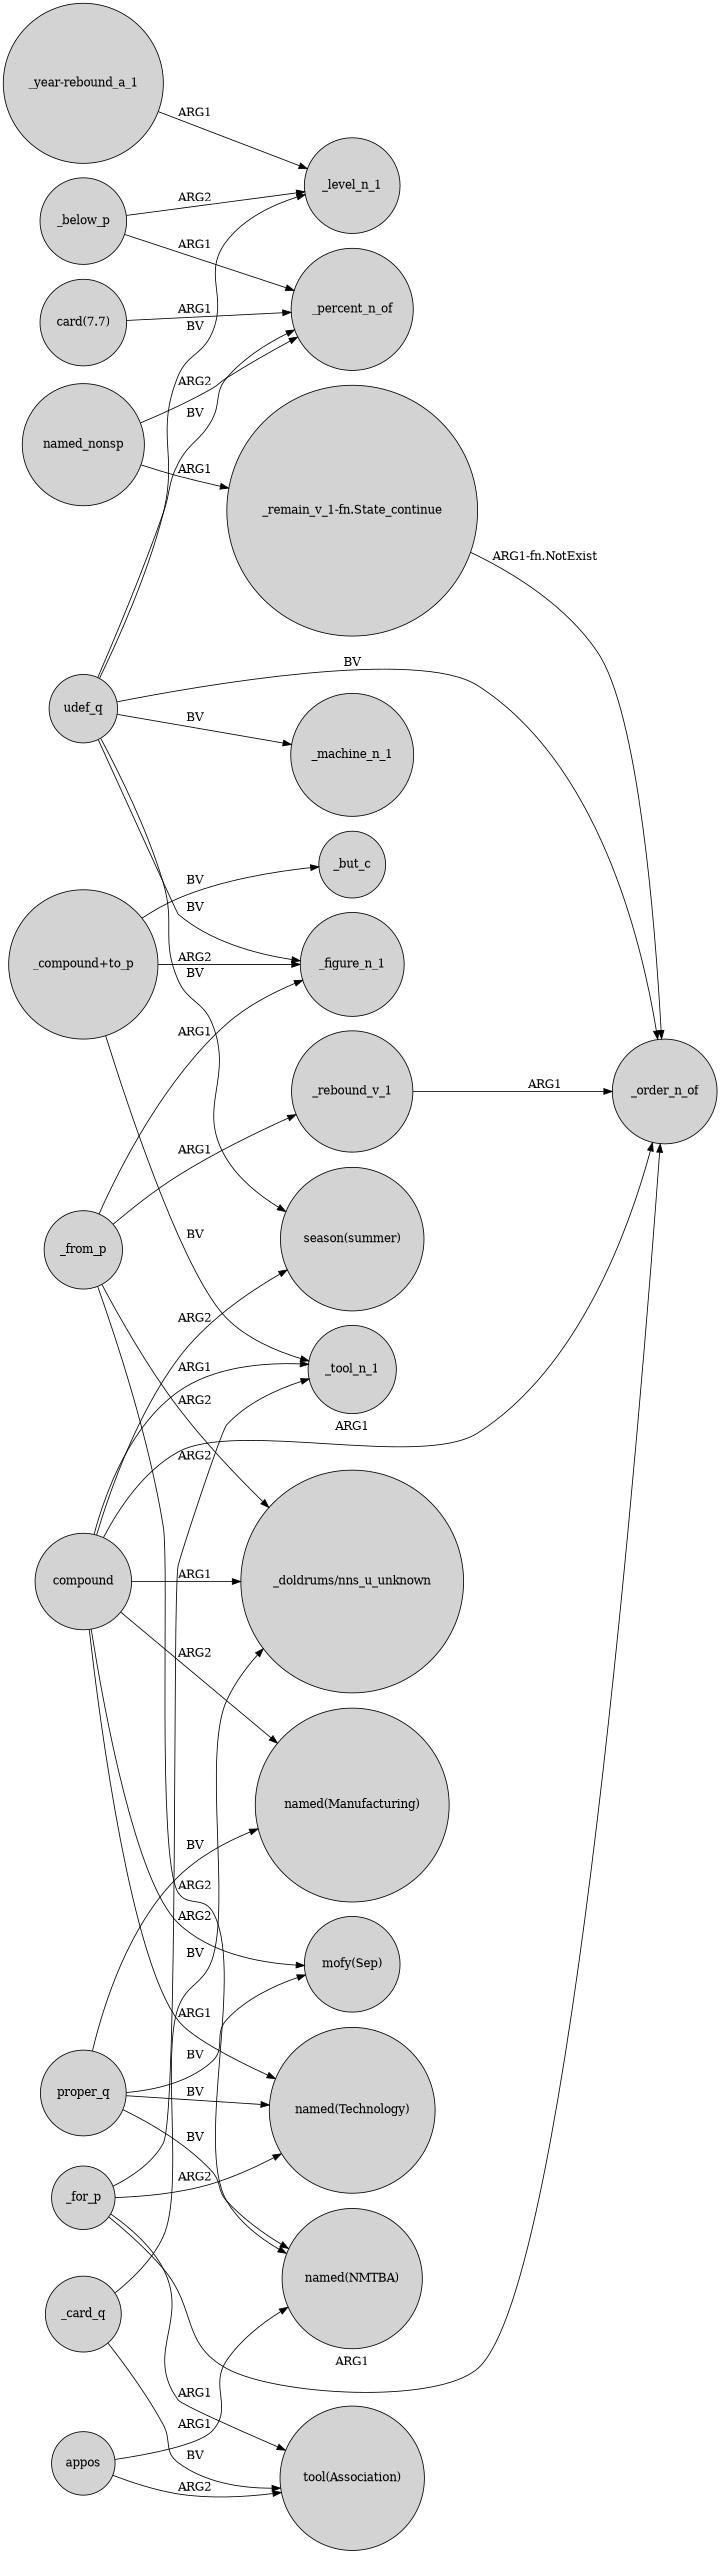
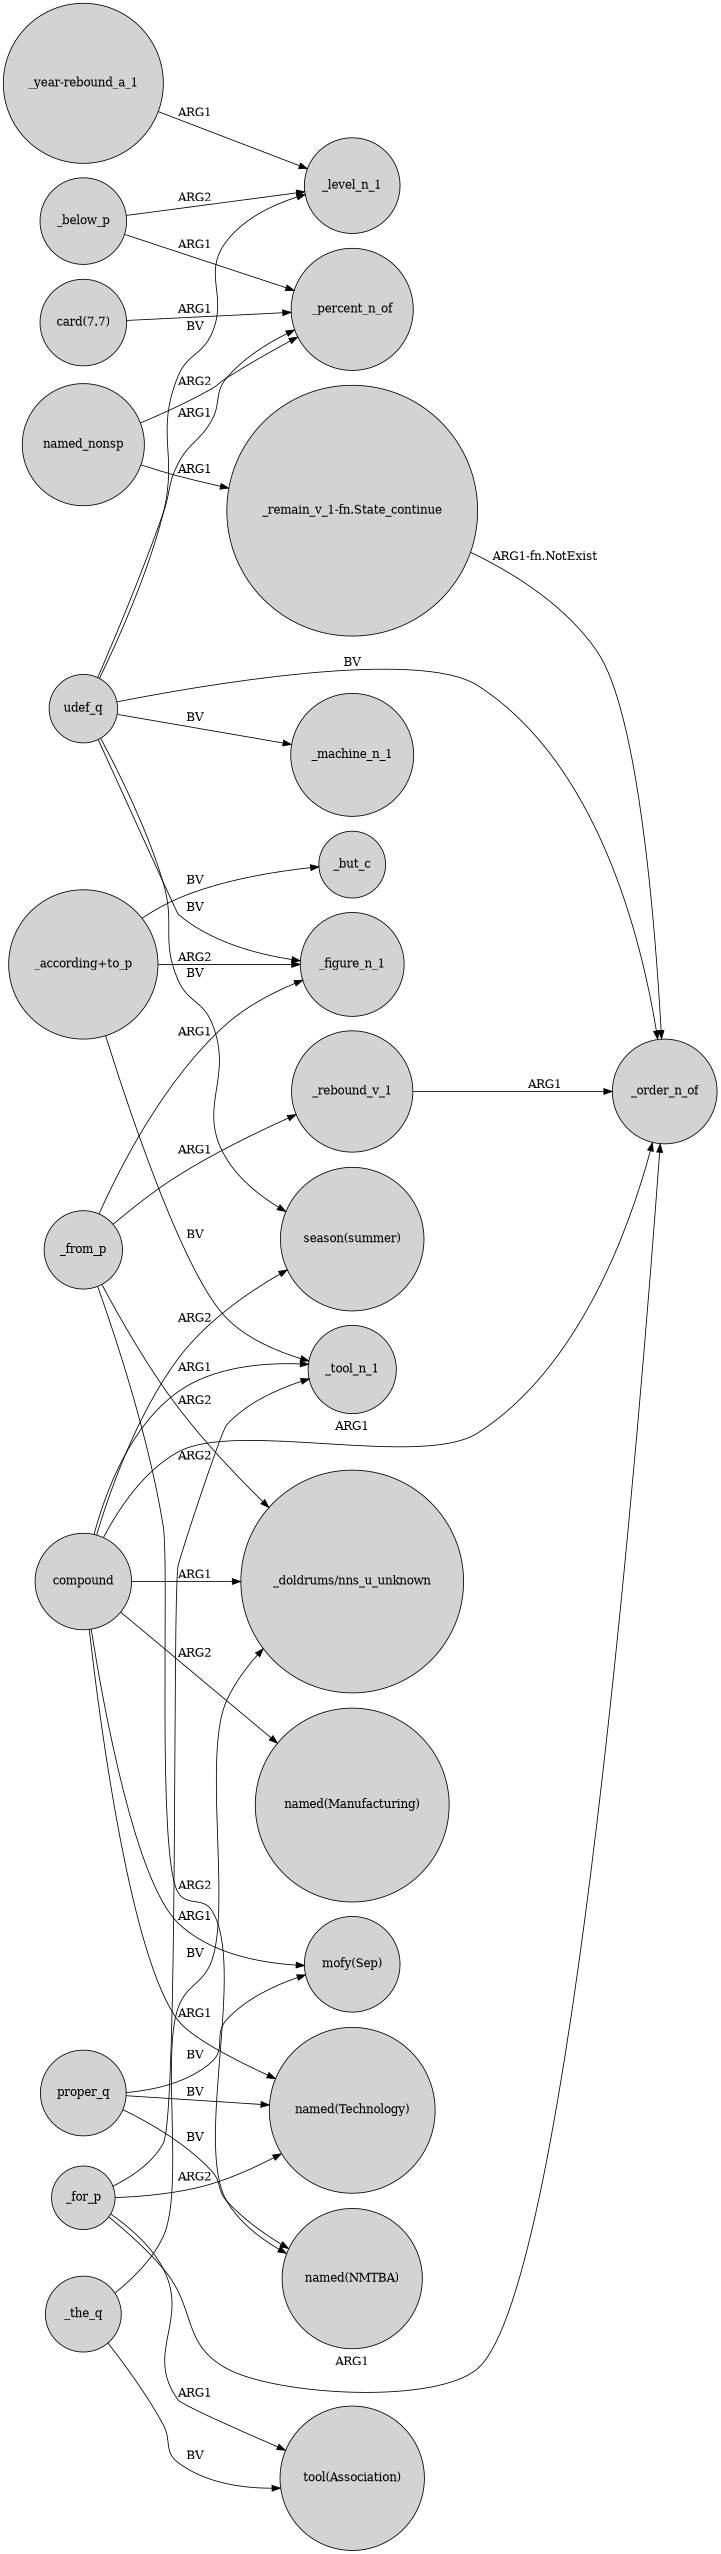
edge "udef_q" -> "_percent_n_of": label "BV" -> "ARG1"
node "_compound+to_p": label "_compound+to_p" -> "_according+to_p"
edge "compound" -> "mofy(Sep)": label "ARG2" -> "ARG1"
edge "proper_q" -> "named(Manufacturing)": removed, label "BV"
node "_card_q": label "_card_q" -> "_the_q"
node "appos": removed
